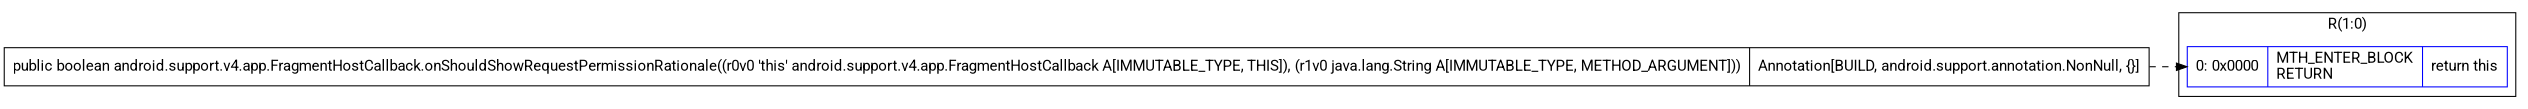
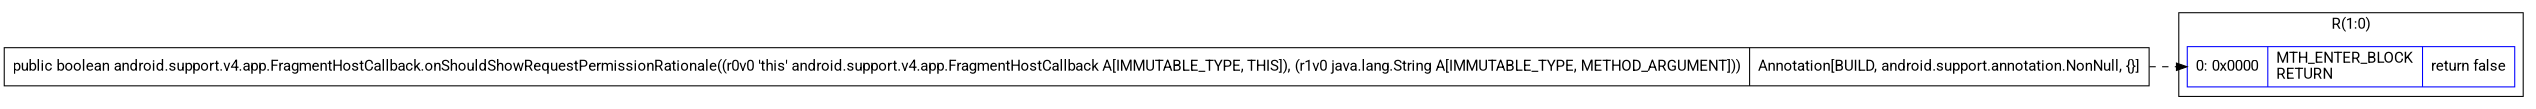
node "0: 0x0000": text "return this" -> "return false"
